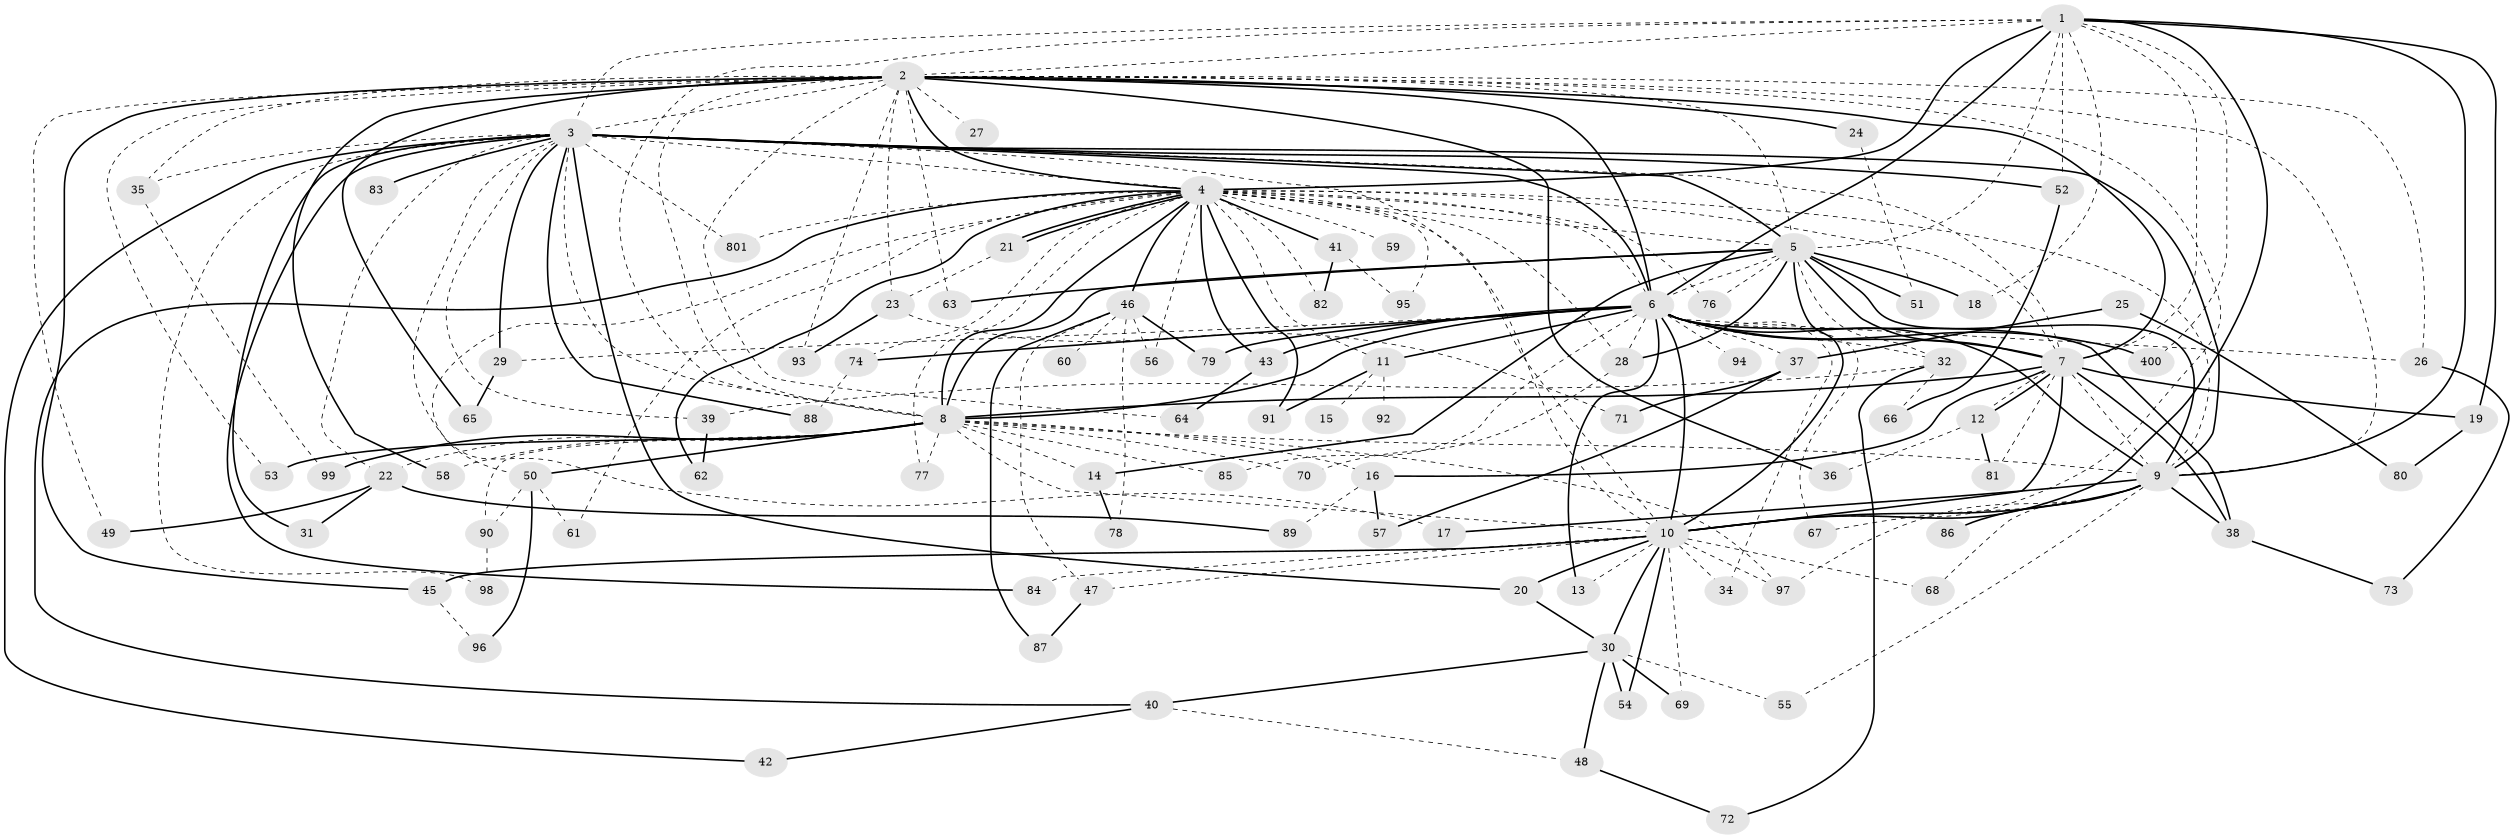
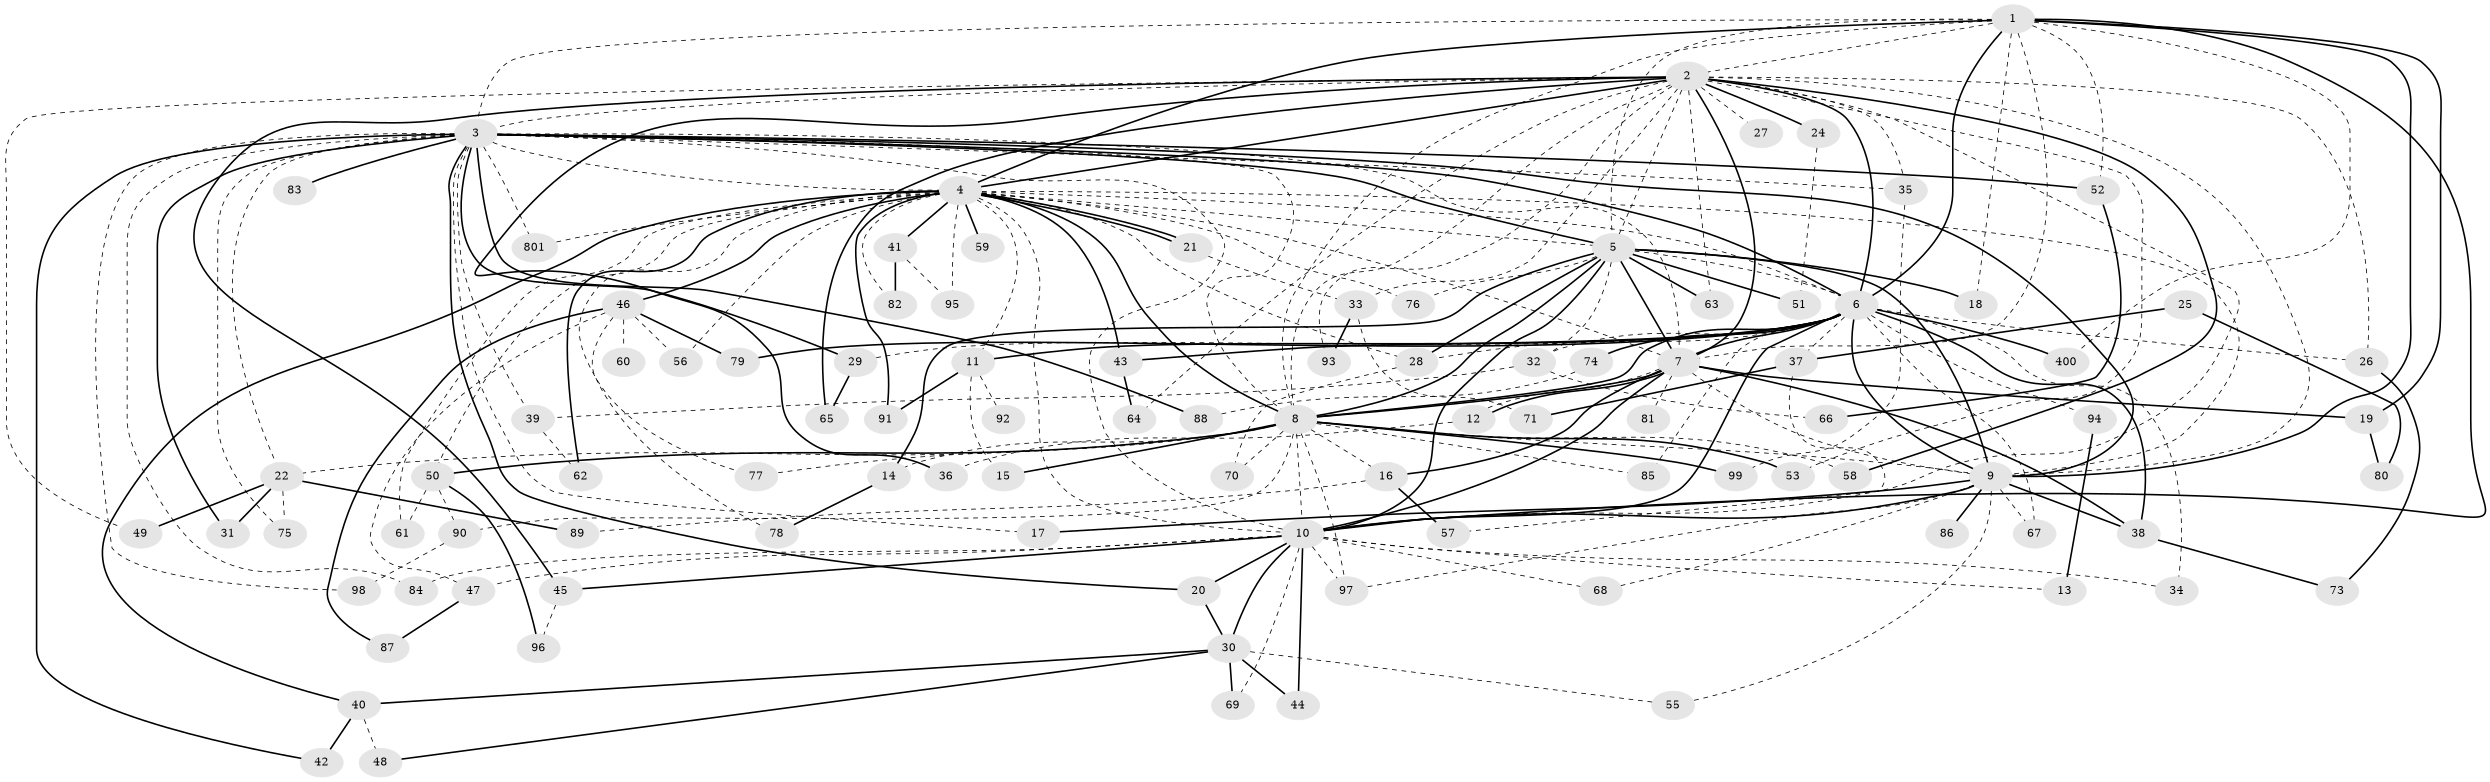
edge "4" -- "59": style dashed -> bold
edge "4" -- "74": removed
node "23": label "23" -> "33"
edge "6" -- "13": now "94" -- "13"
edge "39" -- "62": style bold -> dashed
edge "12" -- "81": removed
edge "8" -- "15": added
edge "37" -- "57": style bold -> dashed
node "75": added
edge "3" -- "84": style bold -> dashed
node "54": label "54" -> "44"
node "72": removed
